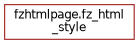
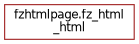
node "fzhtmlpage.fz_html _style": label "fzhtmlpage.fz_html _style" -> "fzhtmlpage.fz_html _html"
